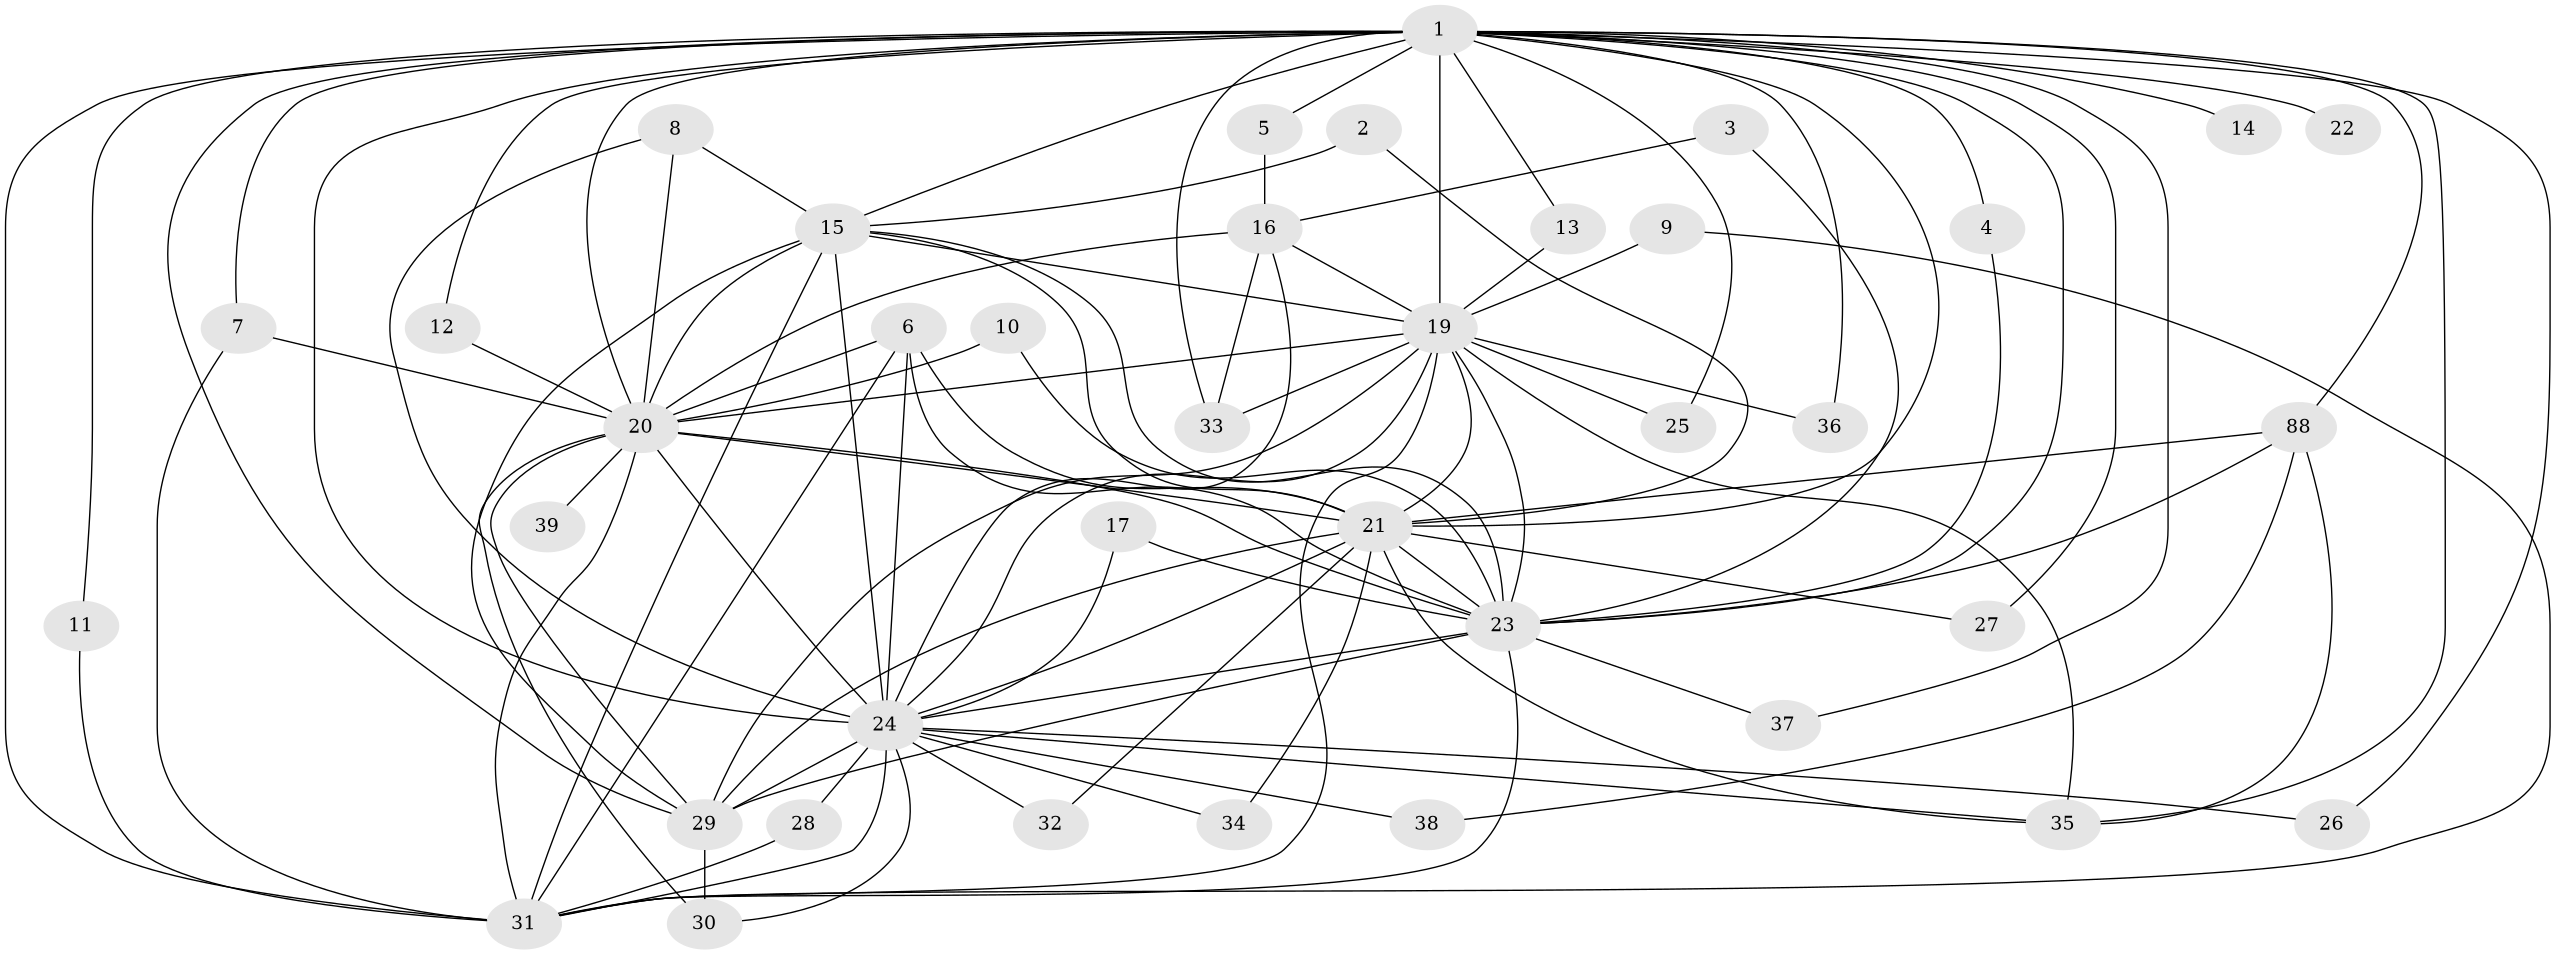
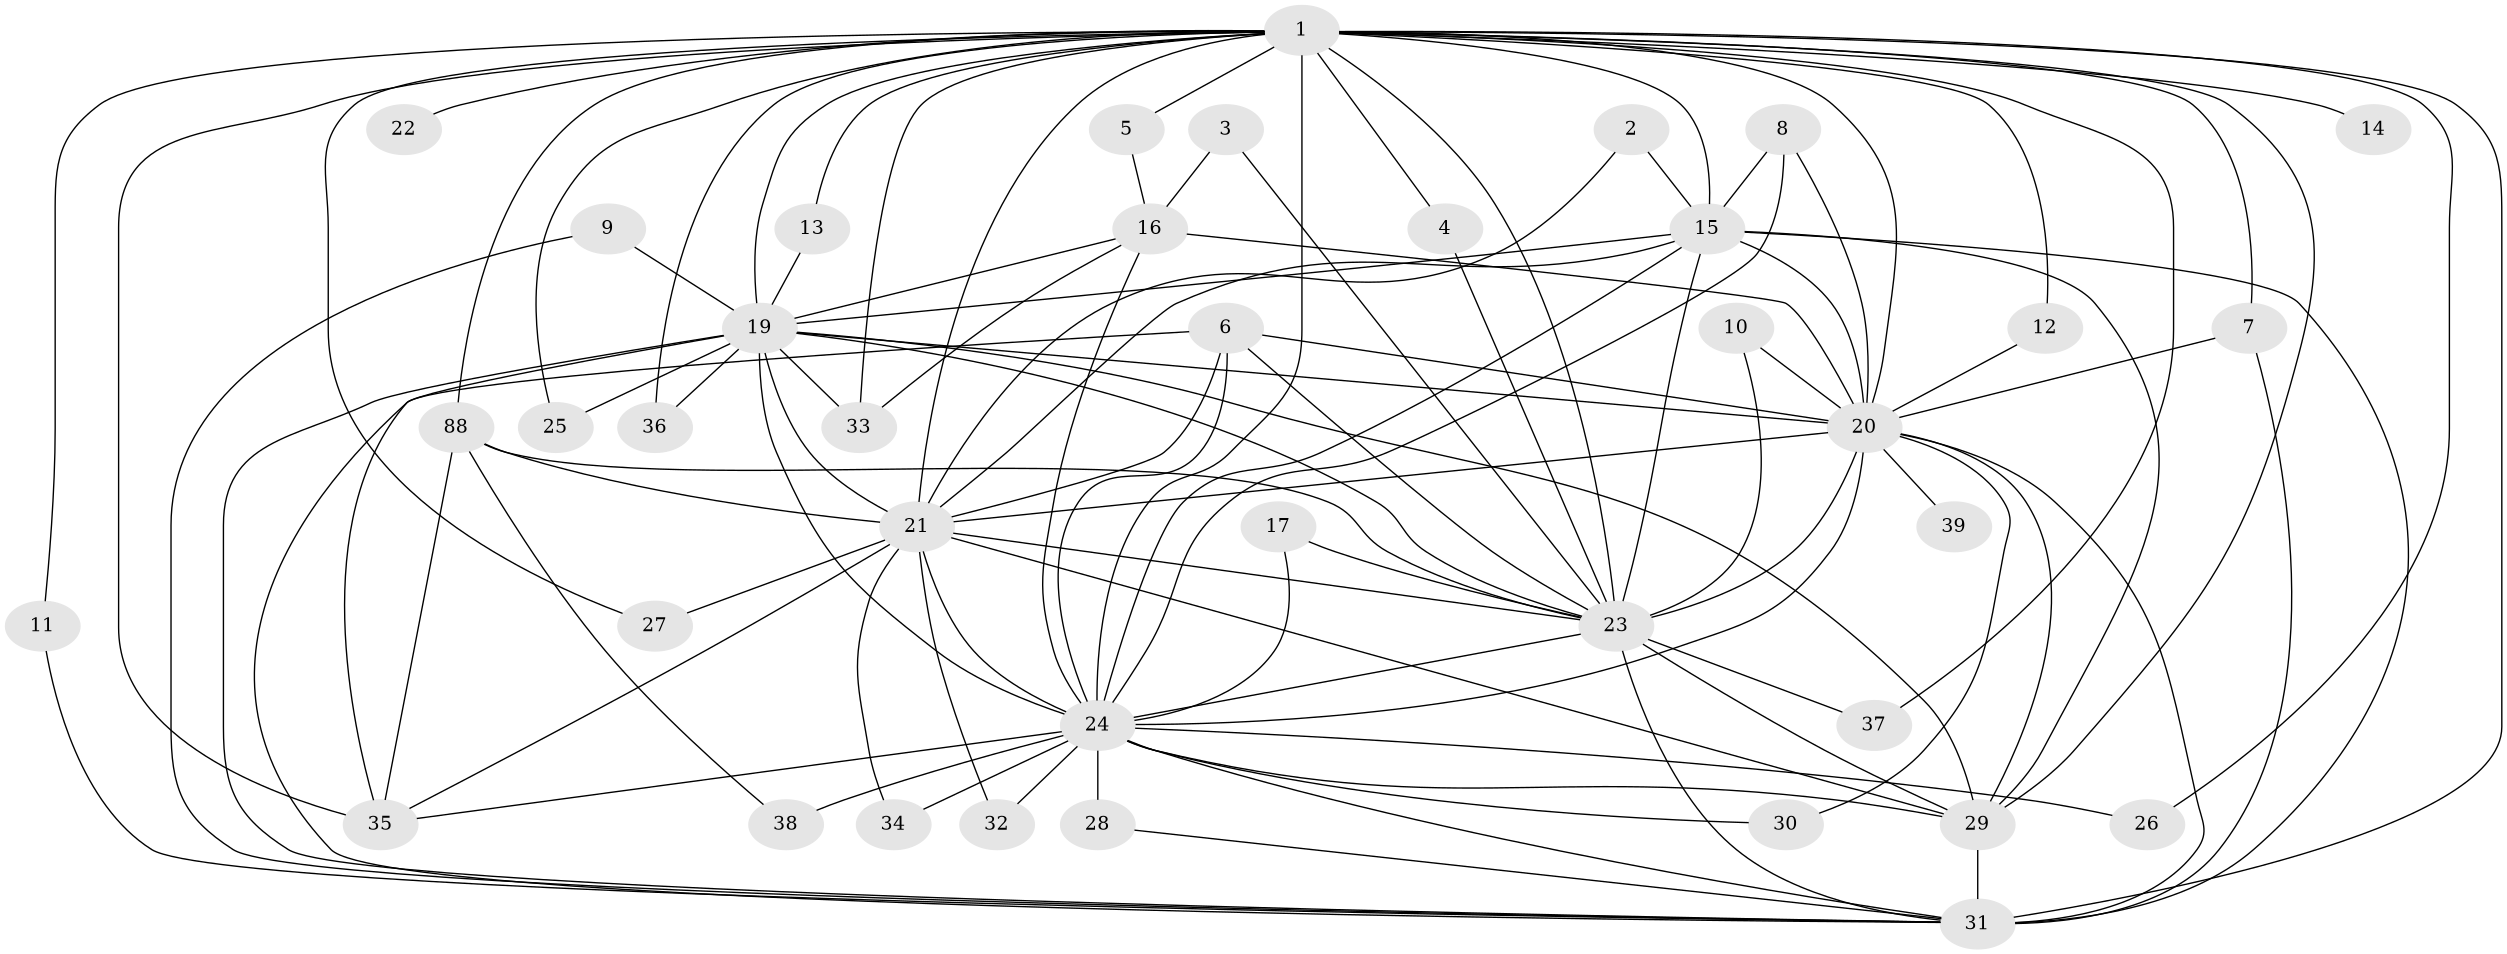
edge "29" -- "30": now "29" -- "31"
